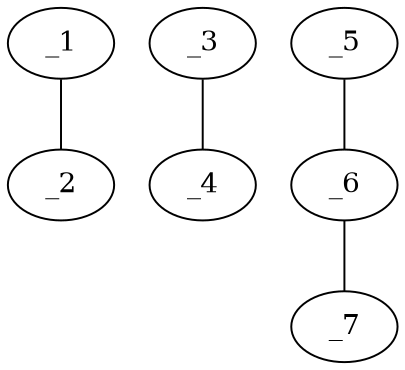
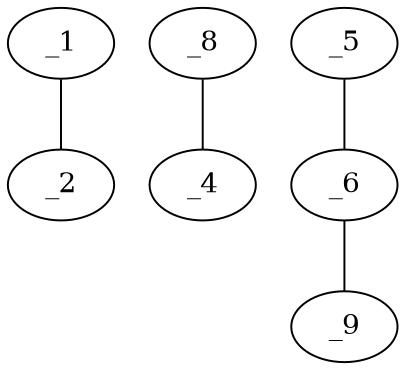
node "_3": label "_3" -> "_8"
node "_7": label "_7" -> "_9"
